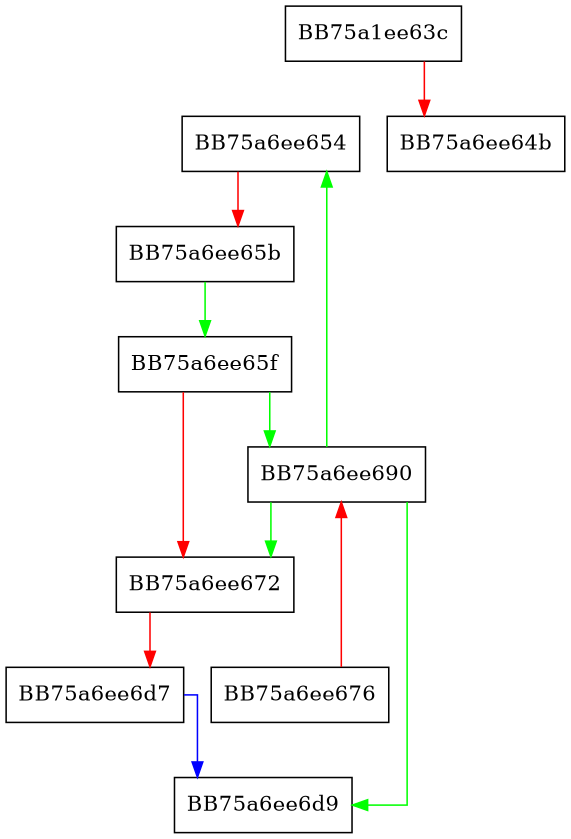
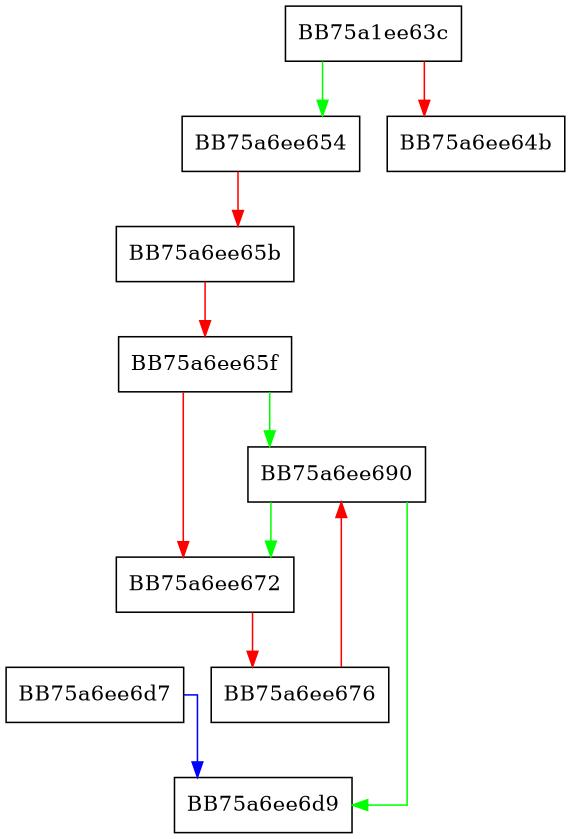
edge "BB75a6ee65b" -> "BB75a6ee65f": color green -> red
edge "BB75a6ee690" -> "BB75a6ee654": now "BB75a1ee63c" -> "BB75a6ee654"
edge "BB75a6ee672" -> "BB75a6ee6d7": now "BB75a6ee672" -> "BB75a6ee676"
